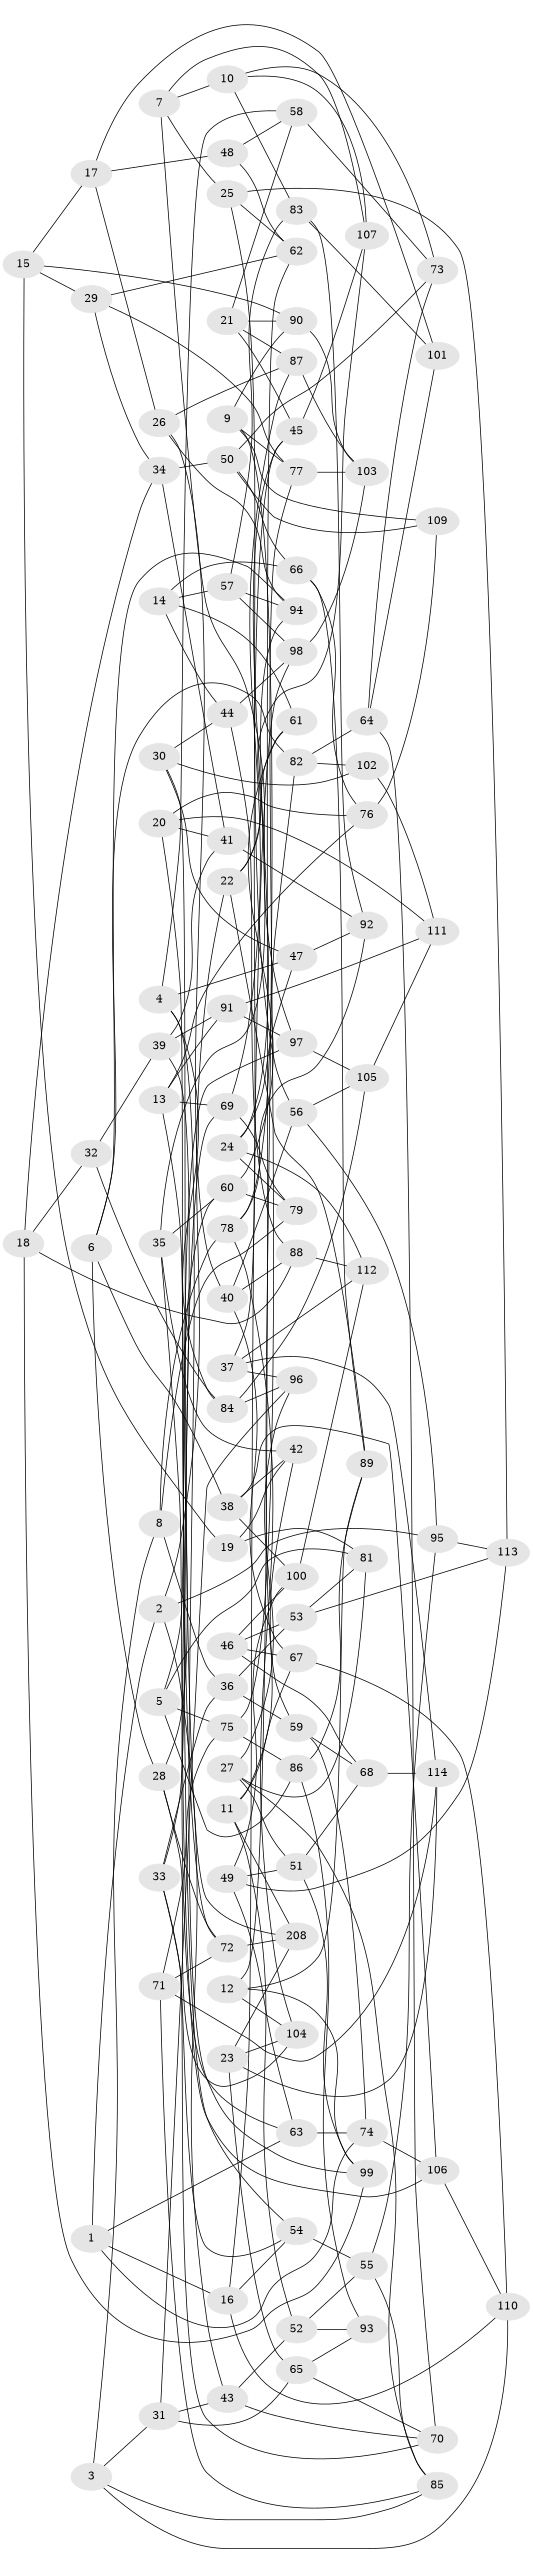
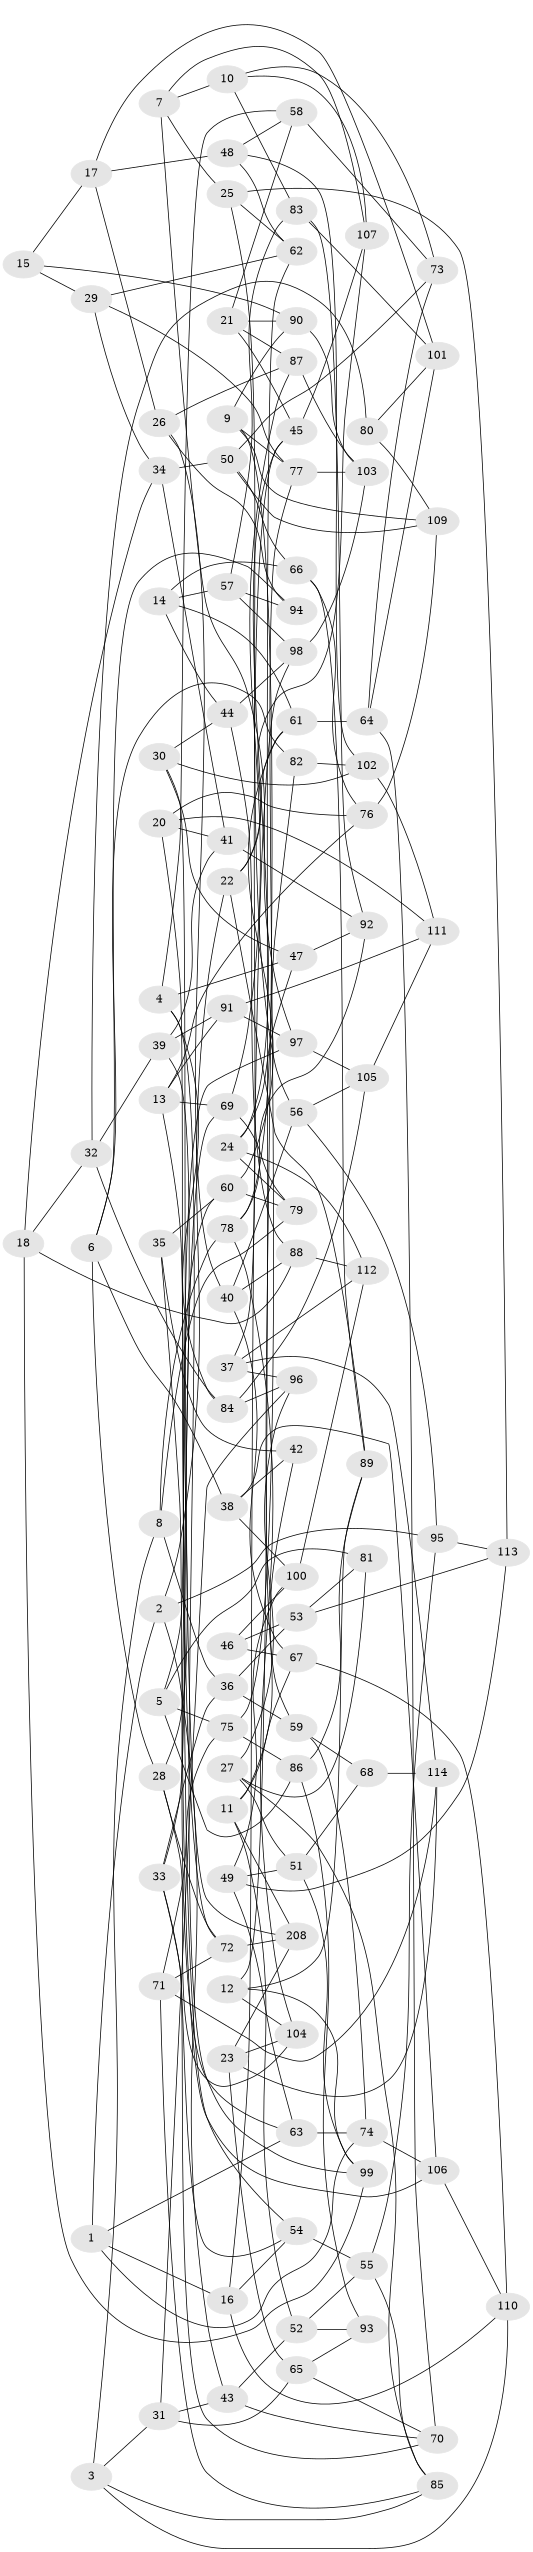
edge "48" -- "102": added
node "80": added
edge "64" -- "82": now "64" -- "61"
edge "94" -- "35": removed
node "19": removed
edge "46" -- "68": removed
